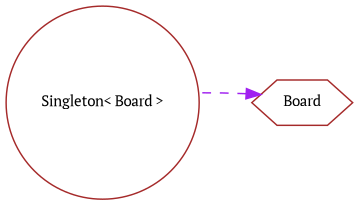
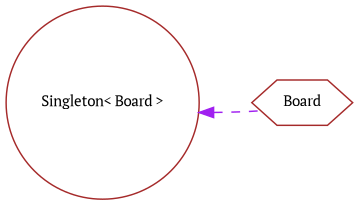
edge "Singleton< Board >" -> "Board": reversed
